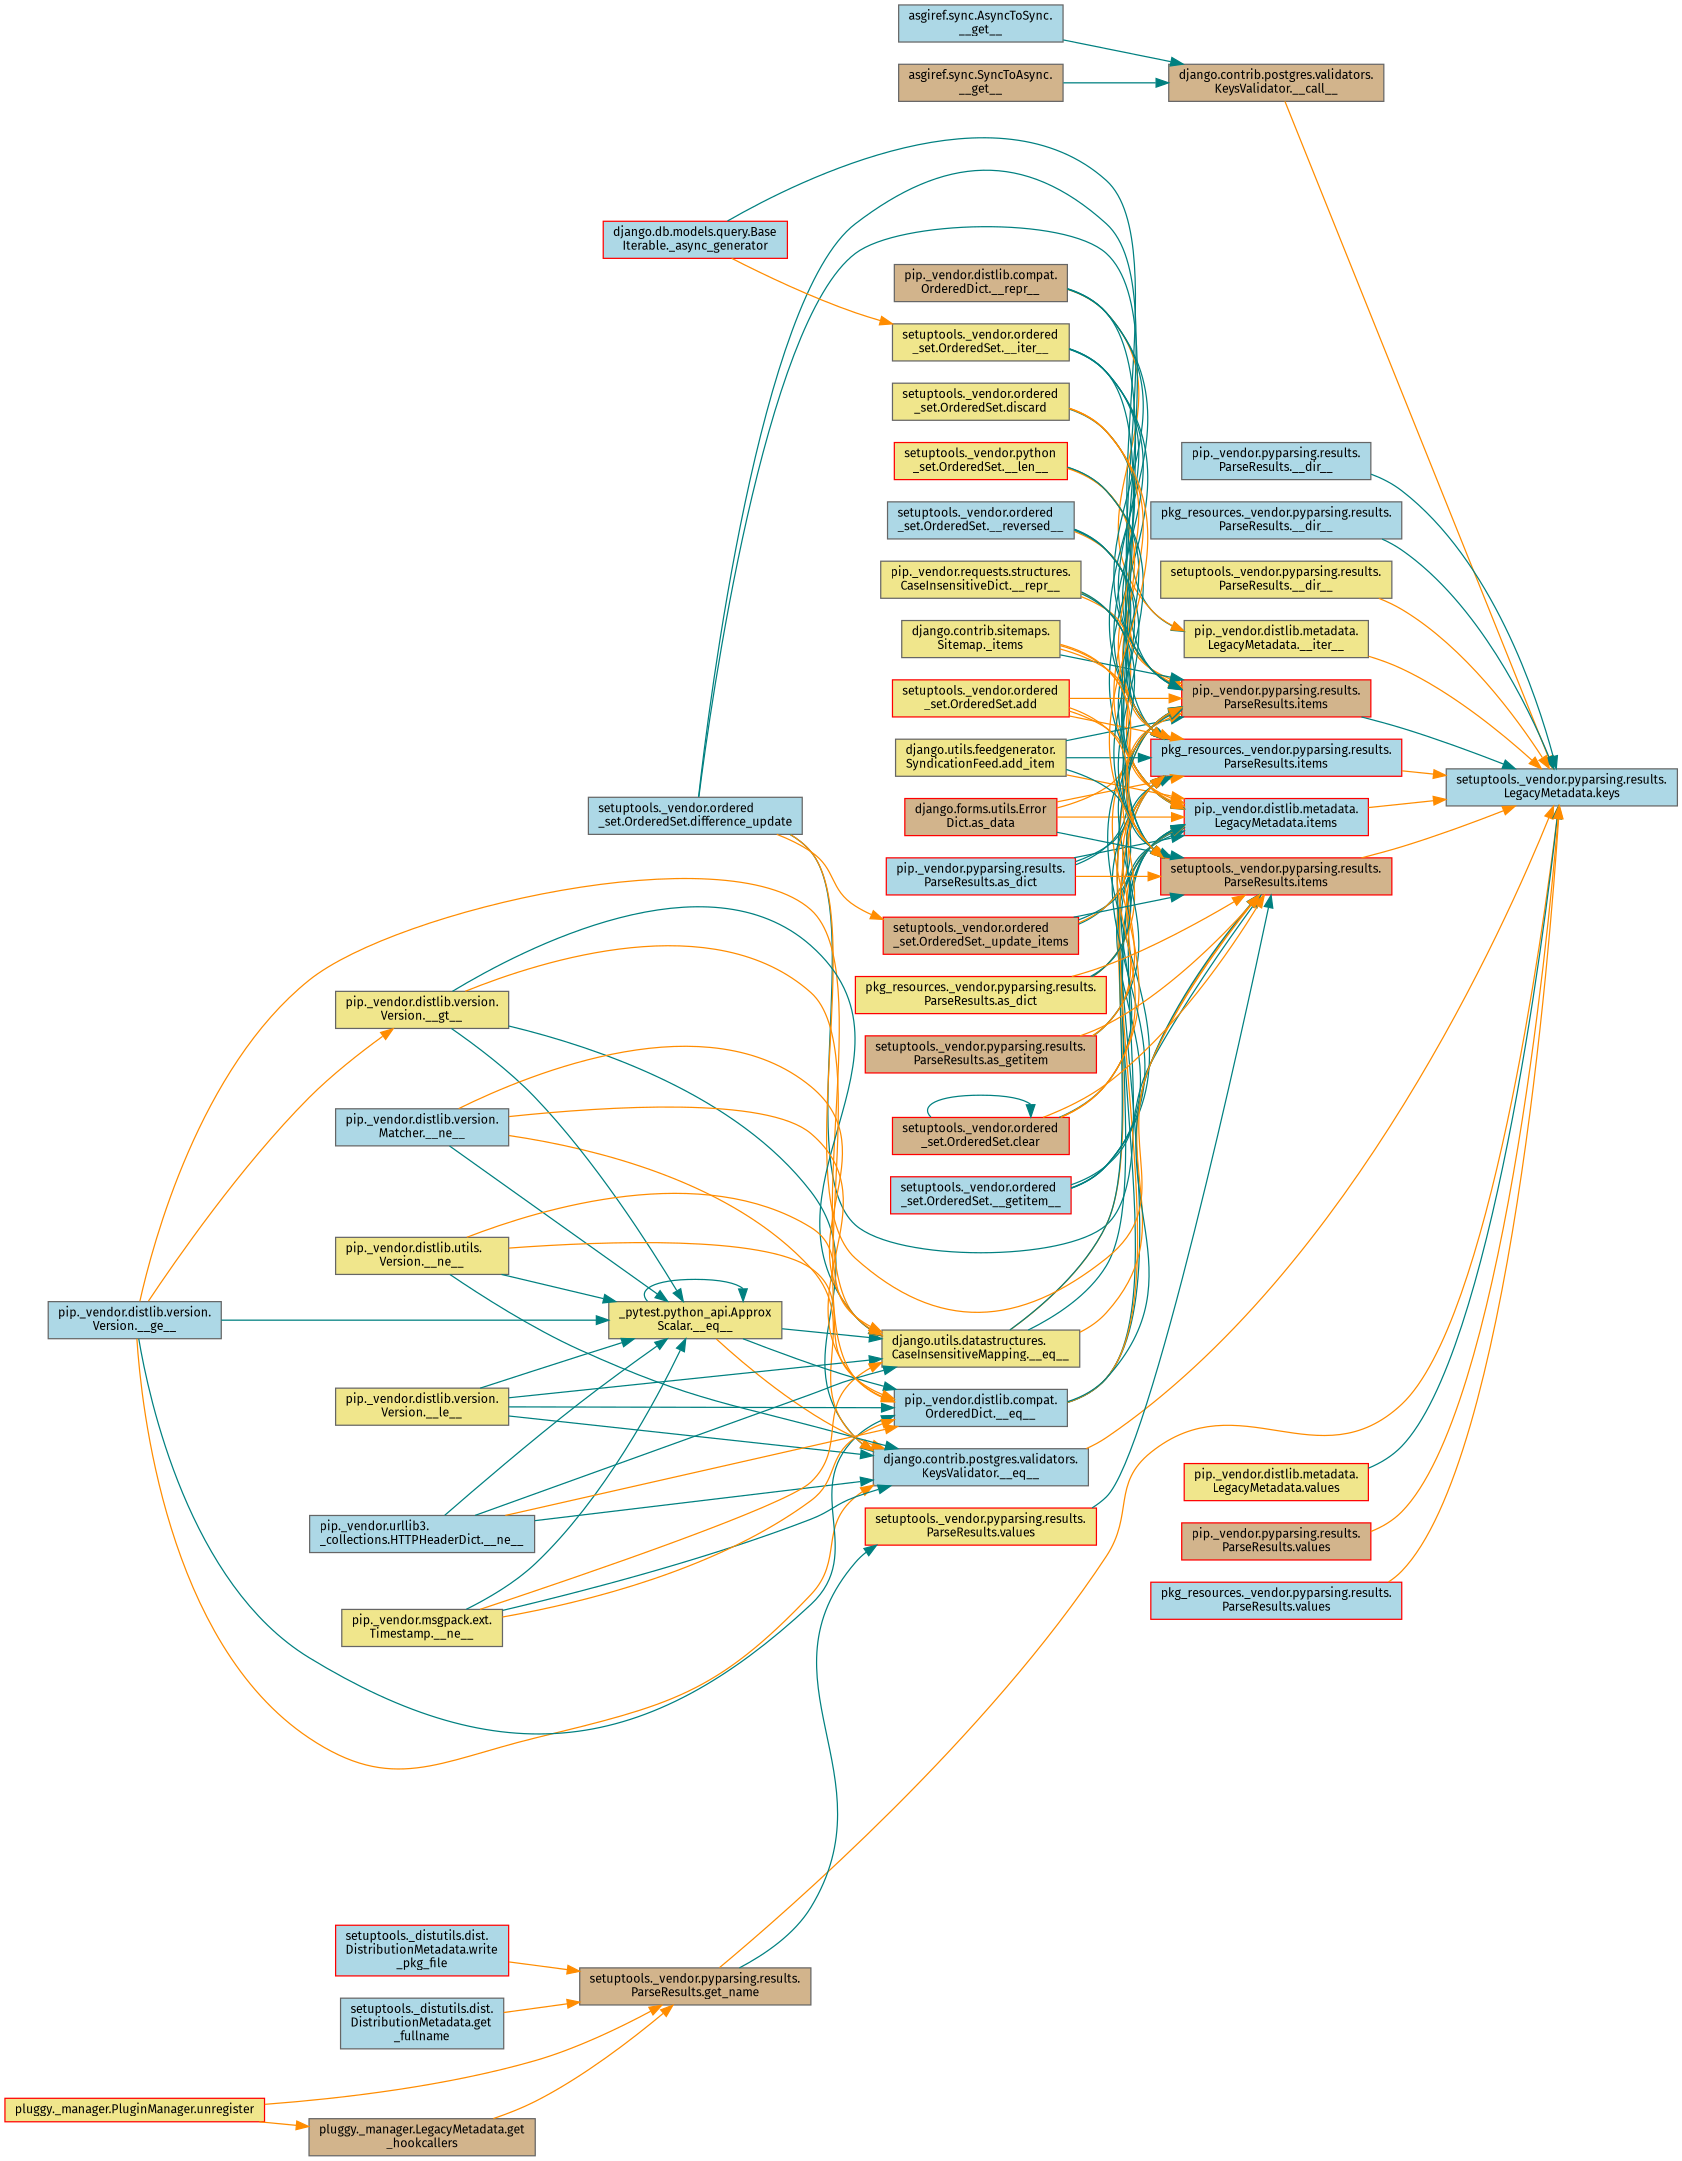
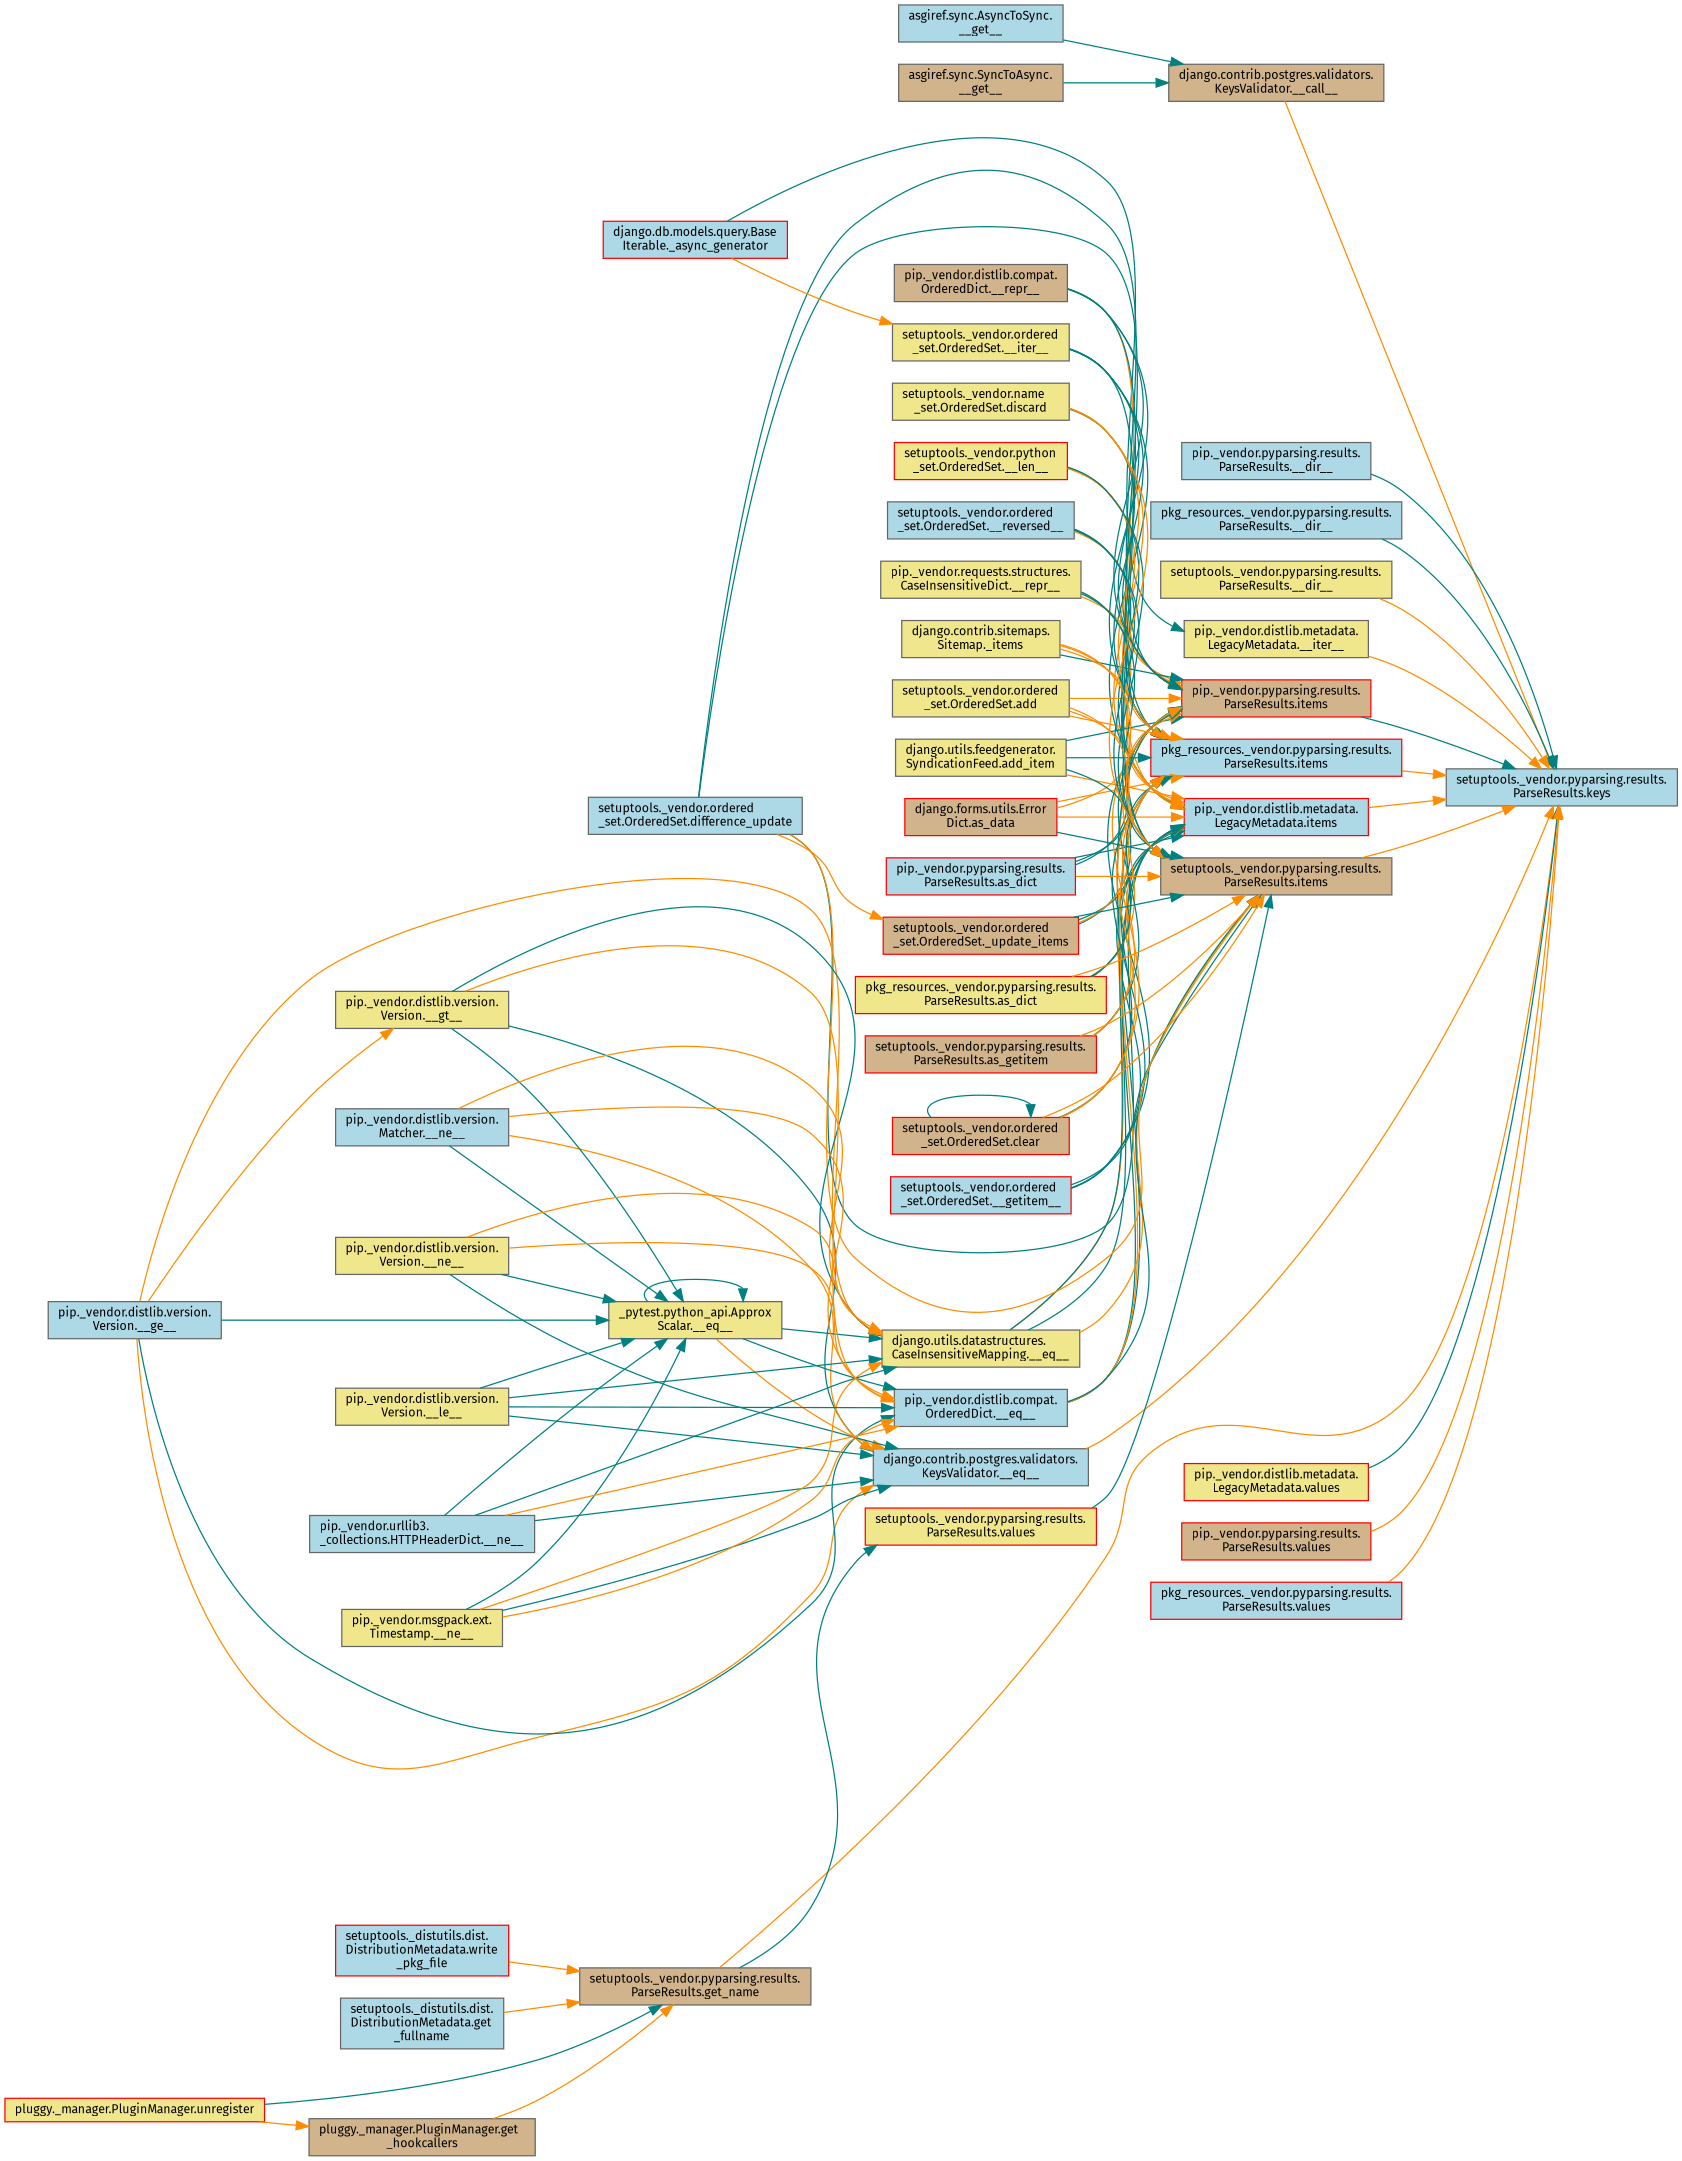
node "setuptools._vendor.ordered _set.OrderedSet.discard": label "setuptools._vendor.ordered _set.OrderedSet.discard" -> "setuptools._vendor.name _set.OrderedSet.discard"
edge "pip._vendor.distlib.compat. OrderedDict.__repr__" -> "pip._vendor.distlib.metadata. LegacyMetadata.__iter__": now "pip._vendor.distlib.compat. OrderedDict.__repr__" -> "pip._vendor.distlib.metadata. LegacyMetadata.items"
node "setuptools._vendor.ordered _set.OrderedSet.add": color red -> grey40
node "setuptools._vendor.pyparsing.results. LegacyMetadata.keys": label "setuptools._vendor.pyparsing.results. LegacyMetadata.keys" -> "setuptools._vendor.pyparsing.results. ParseResults.keys"
node "setuptools._vendor.pyparsing.results. ParseResults.items": color red -> grey40
node "pip._vendor.distlib.utils. Version.__ne__": label "pip._vendor.distlib.utils. Version.__ne__" -> "pip._vendor.distlib.version. Version.__ne__"
edge "pluggy._manager.PluginManager.unregister" -> "setuptools._vendor.pyparsing.results. ParseResults.get_name": color darkorange -> teal
node "pluggy._manager.LegacyMetadata.get _hookcallers": label "pluggy._manager.LegacyMetadata.get _hookcallers" -> "pluggy._manager.PluginManager.get _hookcallers"
